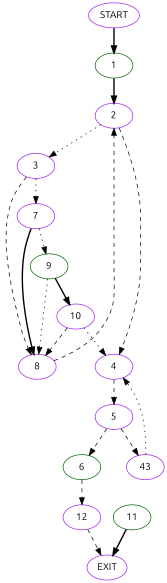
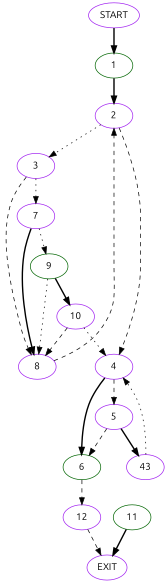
edge "4" -> "6": added
edge "5" -> "43": style dashed -> bold
